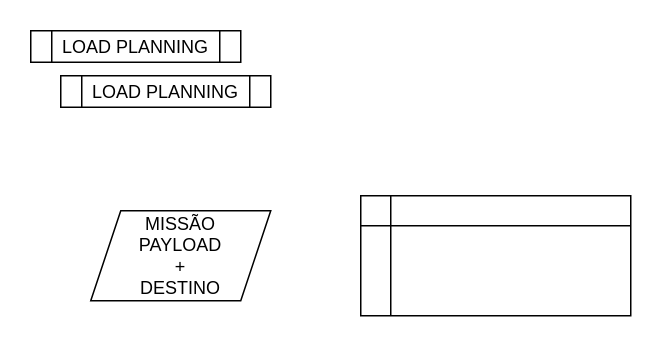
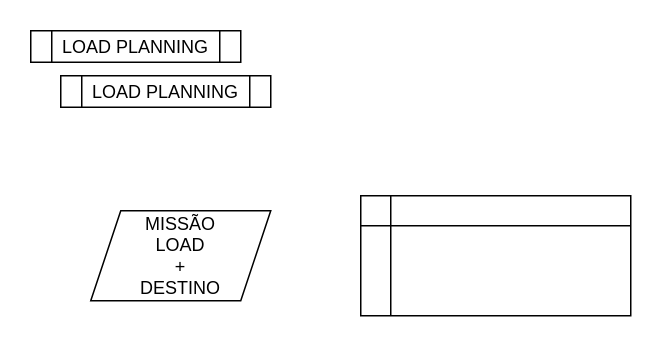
node "MISSÃO PAYLOAD + DESTINO": label "MISSÃO PAYLOAD + DESTINO" -> "MISSÃO LOAD + DESTINO"
